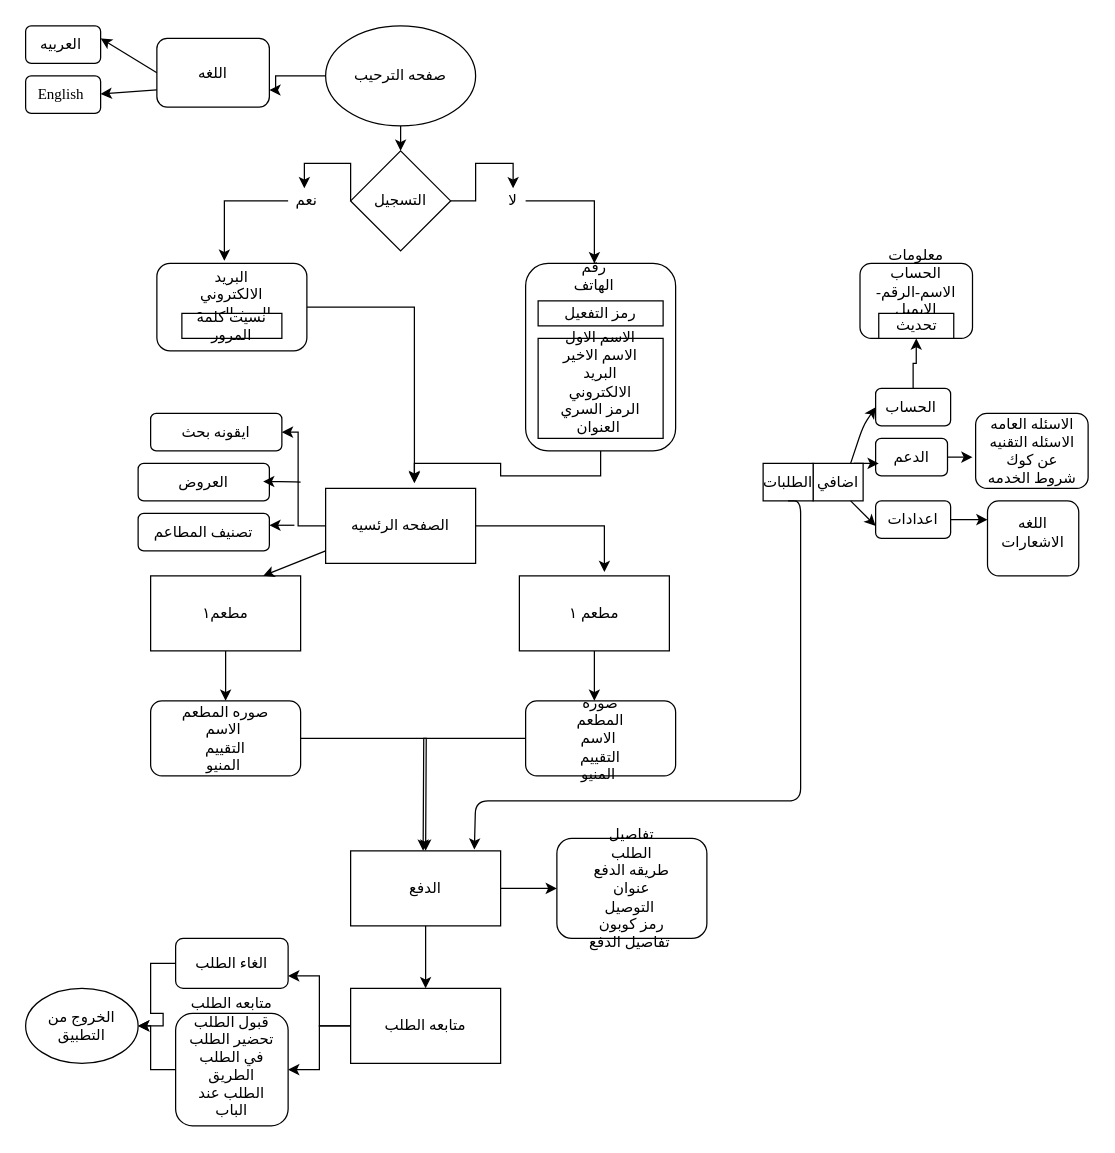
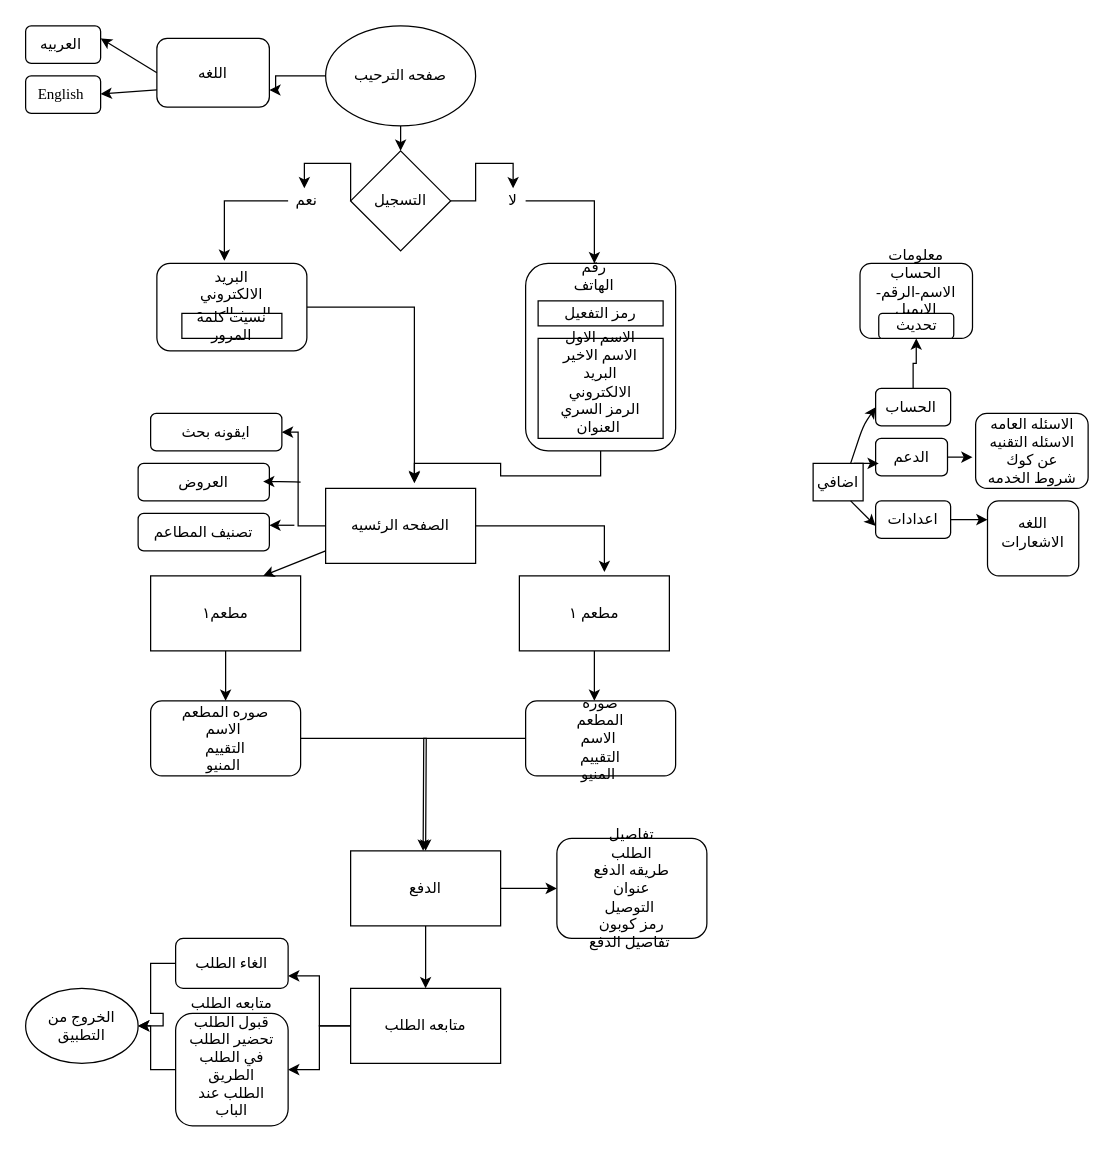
node "تحديث": shape rectangle -> rounded rectangle
node "الطلبات": removed
edge "الطلبات" -> "الدفع": removed
